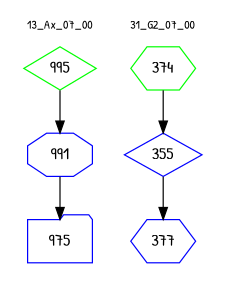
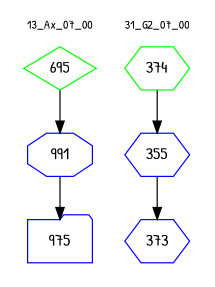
node "995": label "995" -> "695"
node "355": shape diamond -> hexagon
node "377": label "377" -> "373"
